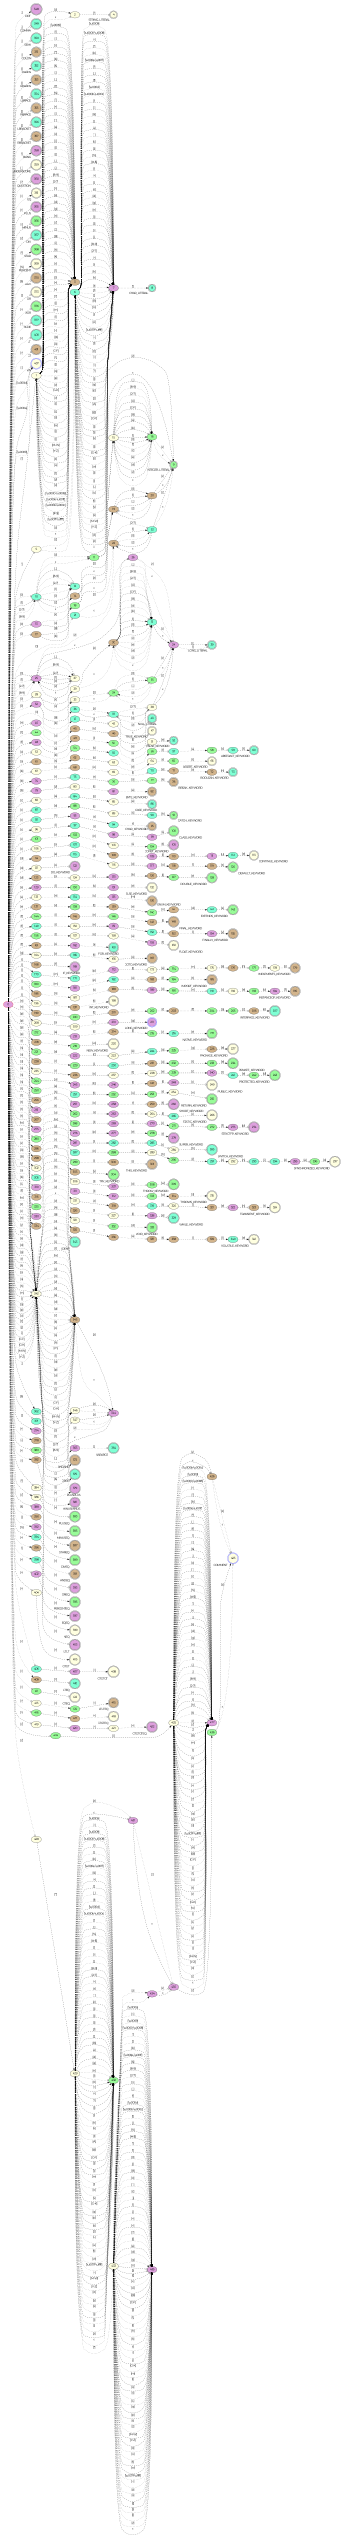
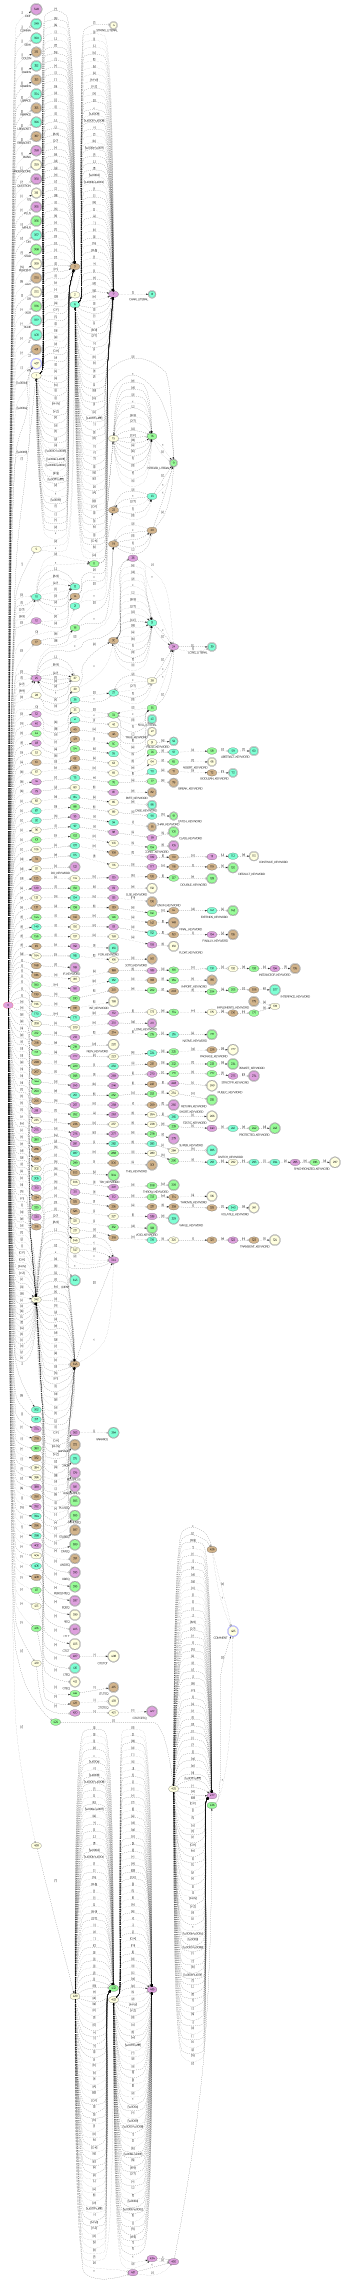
edge "178" -> "179 IMPLEMENTS_KEYWORD": reversed
node "211 LONG_KEYWORD": color blue -> black
